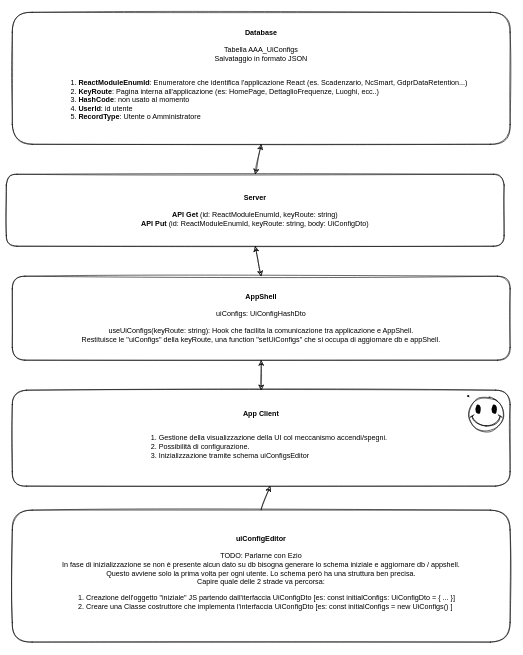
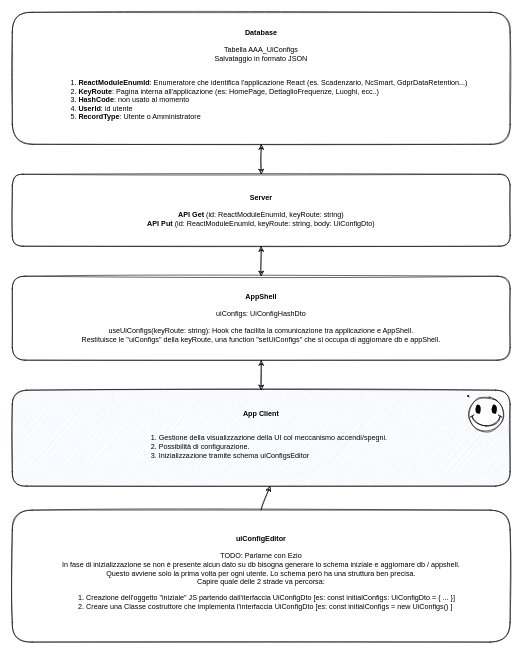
node "Server API Get (id: ReactModuleEnumId, keyRoute: string) API Put (id: ReactModuleEnumId, keyRoute: string, body: UiConfigDto)": moved (255, 210) -> (261, 210)
node "App Client Gestione della visualizzazione della UI col meccanismo accendi/spegni. Possibilità di configurazione. Inizializzazione tramite schema uiConfigsEditor": fillcolor #ffffff -> #dae8fc
